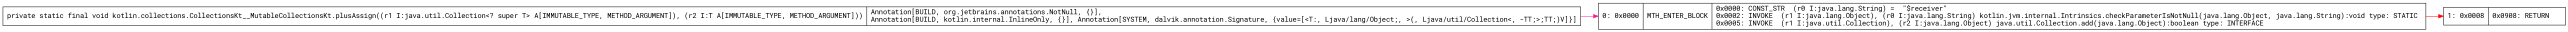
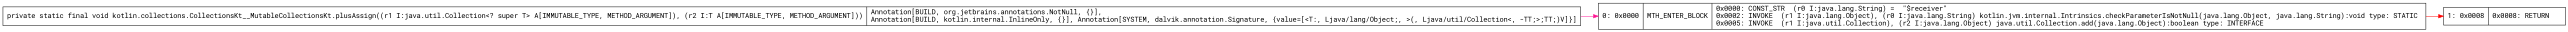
node "1: 0x0008": text "0x0908: RETURN" -> "0x0008: RETURN"
